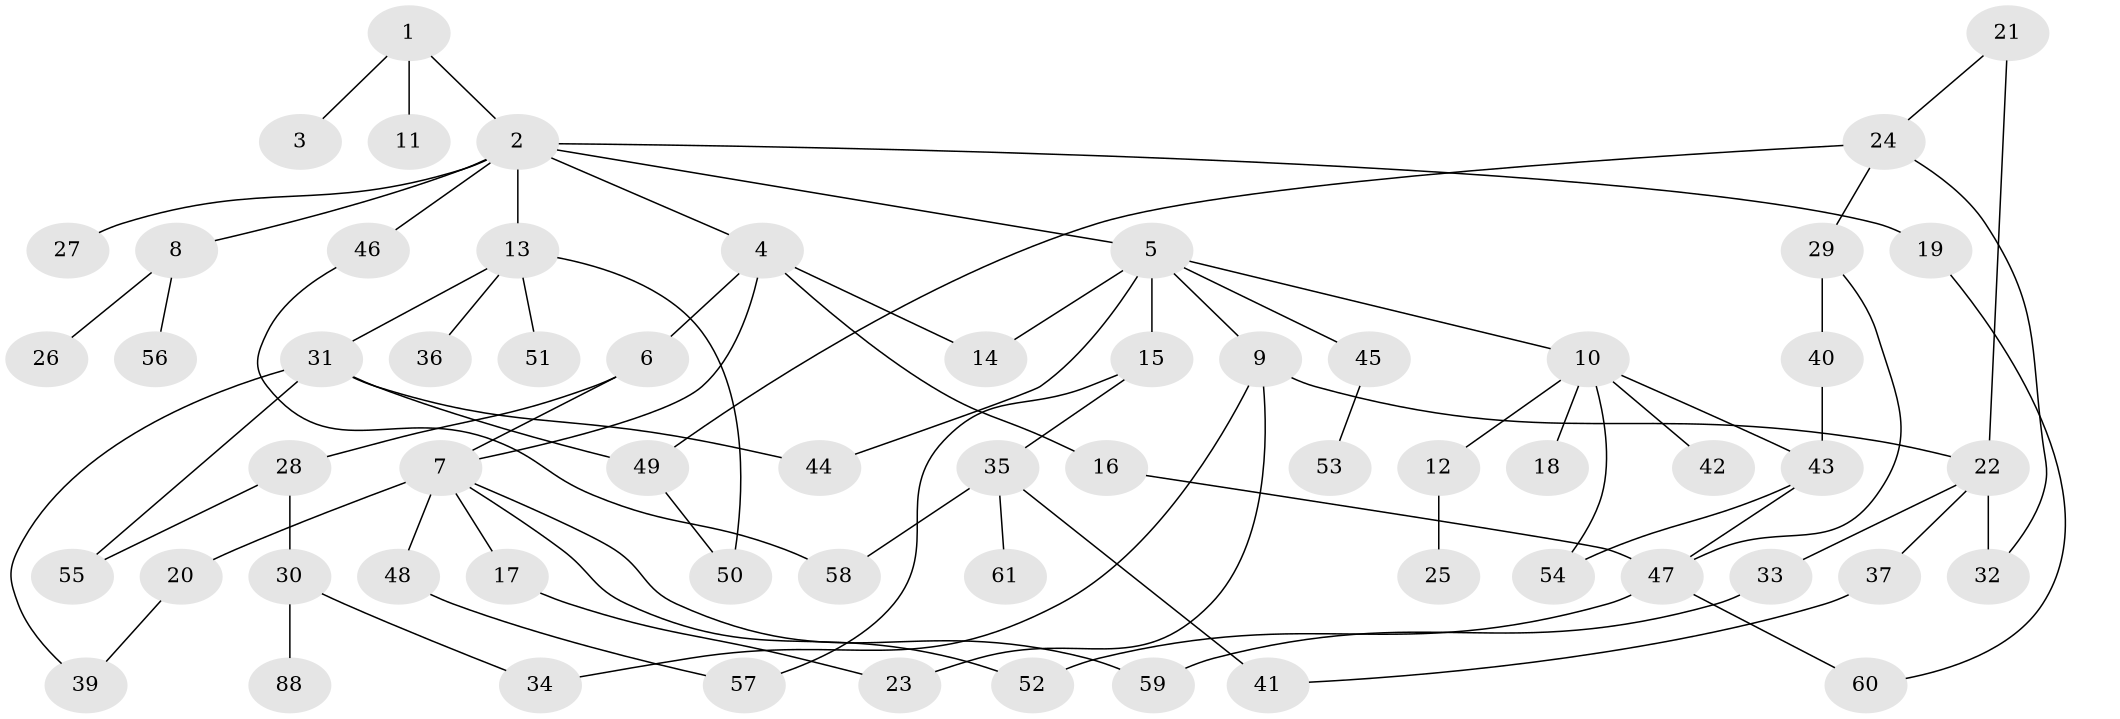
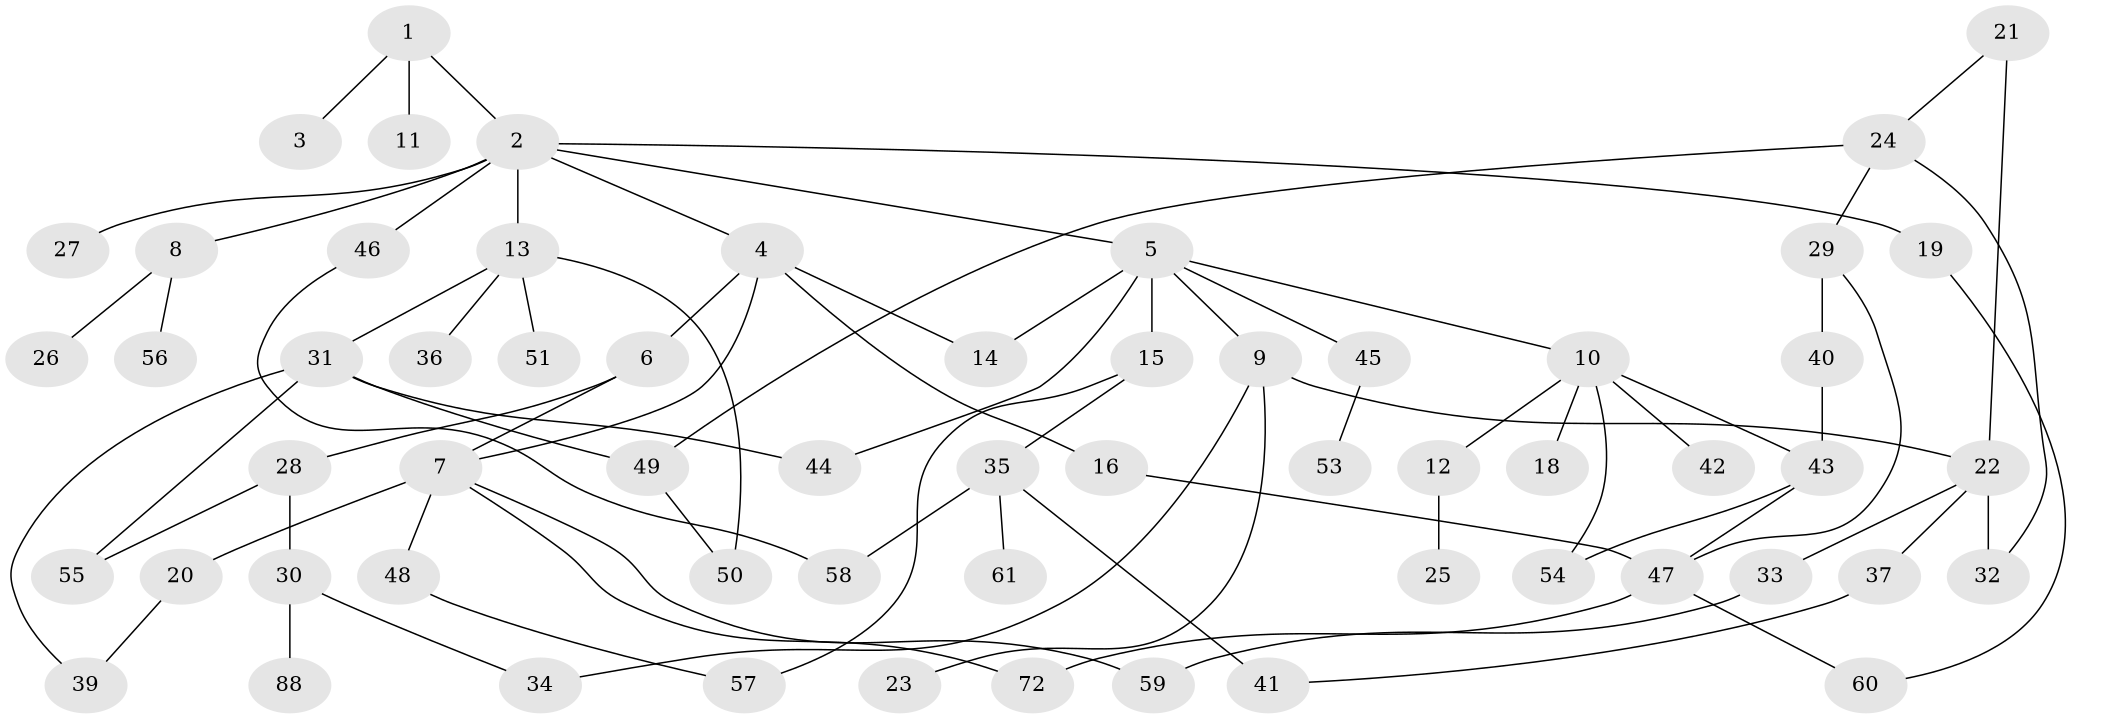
node "17": removed
node "52": label "52" -> "72"
